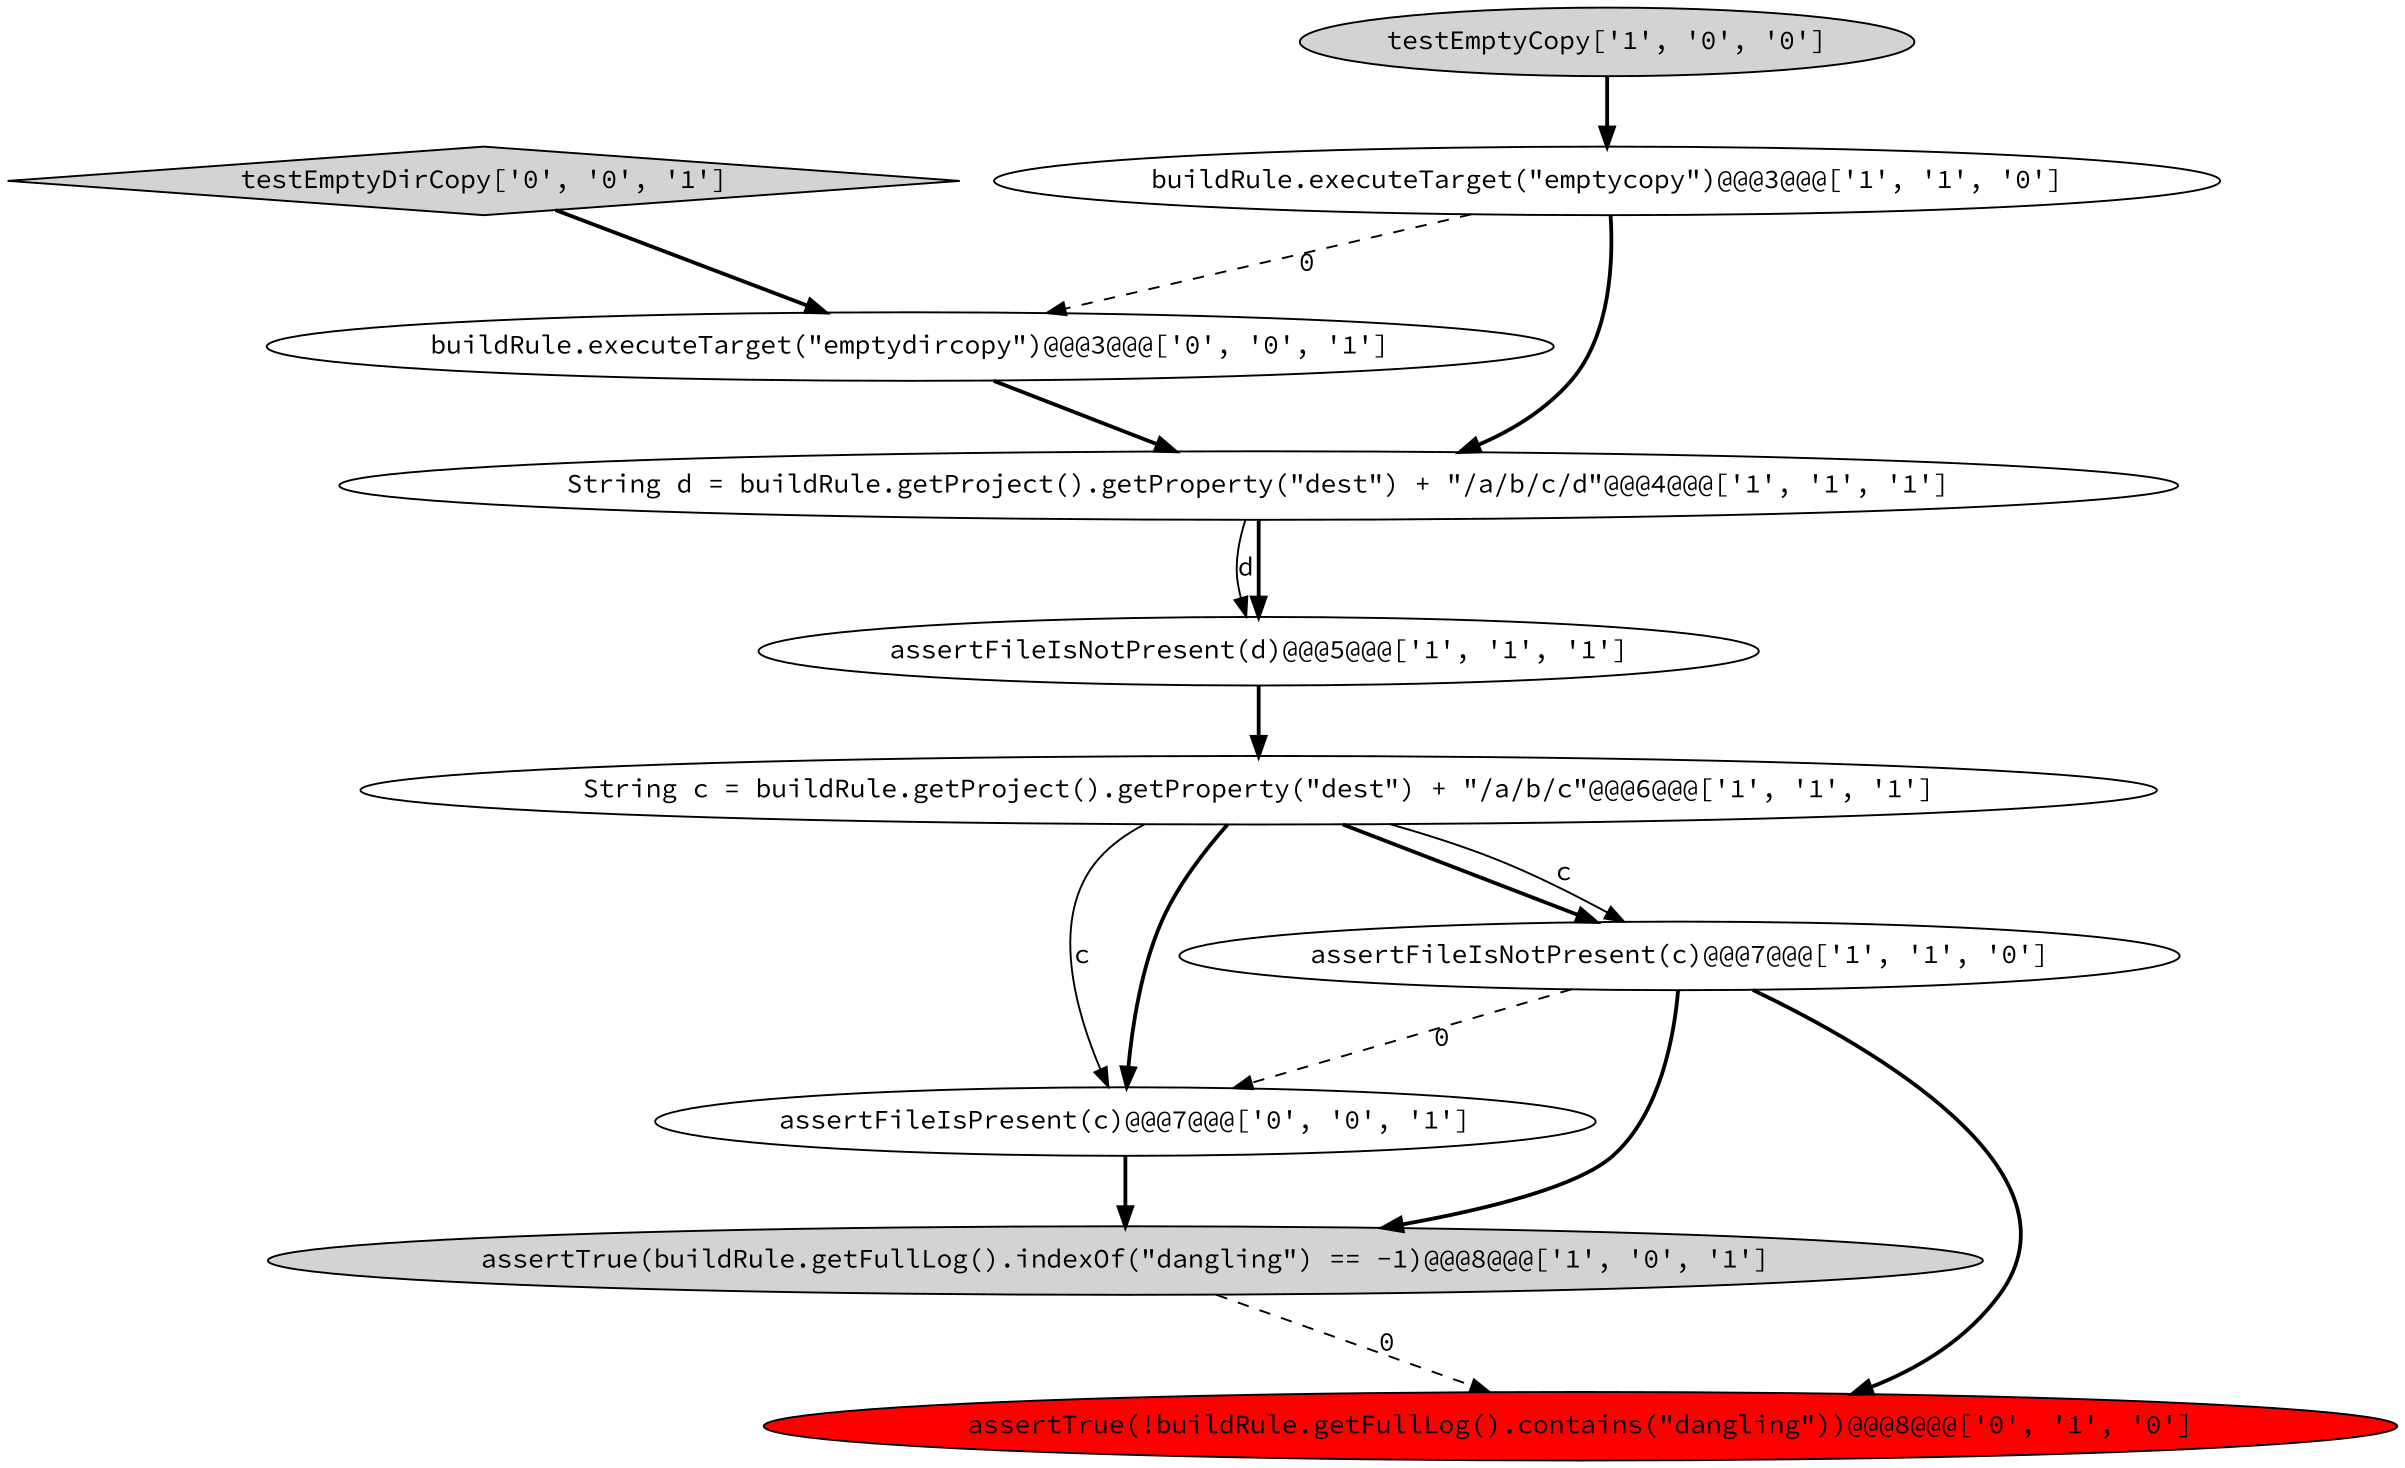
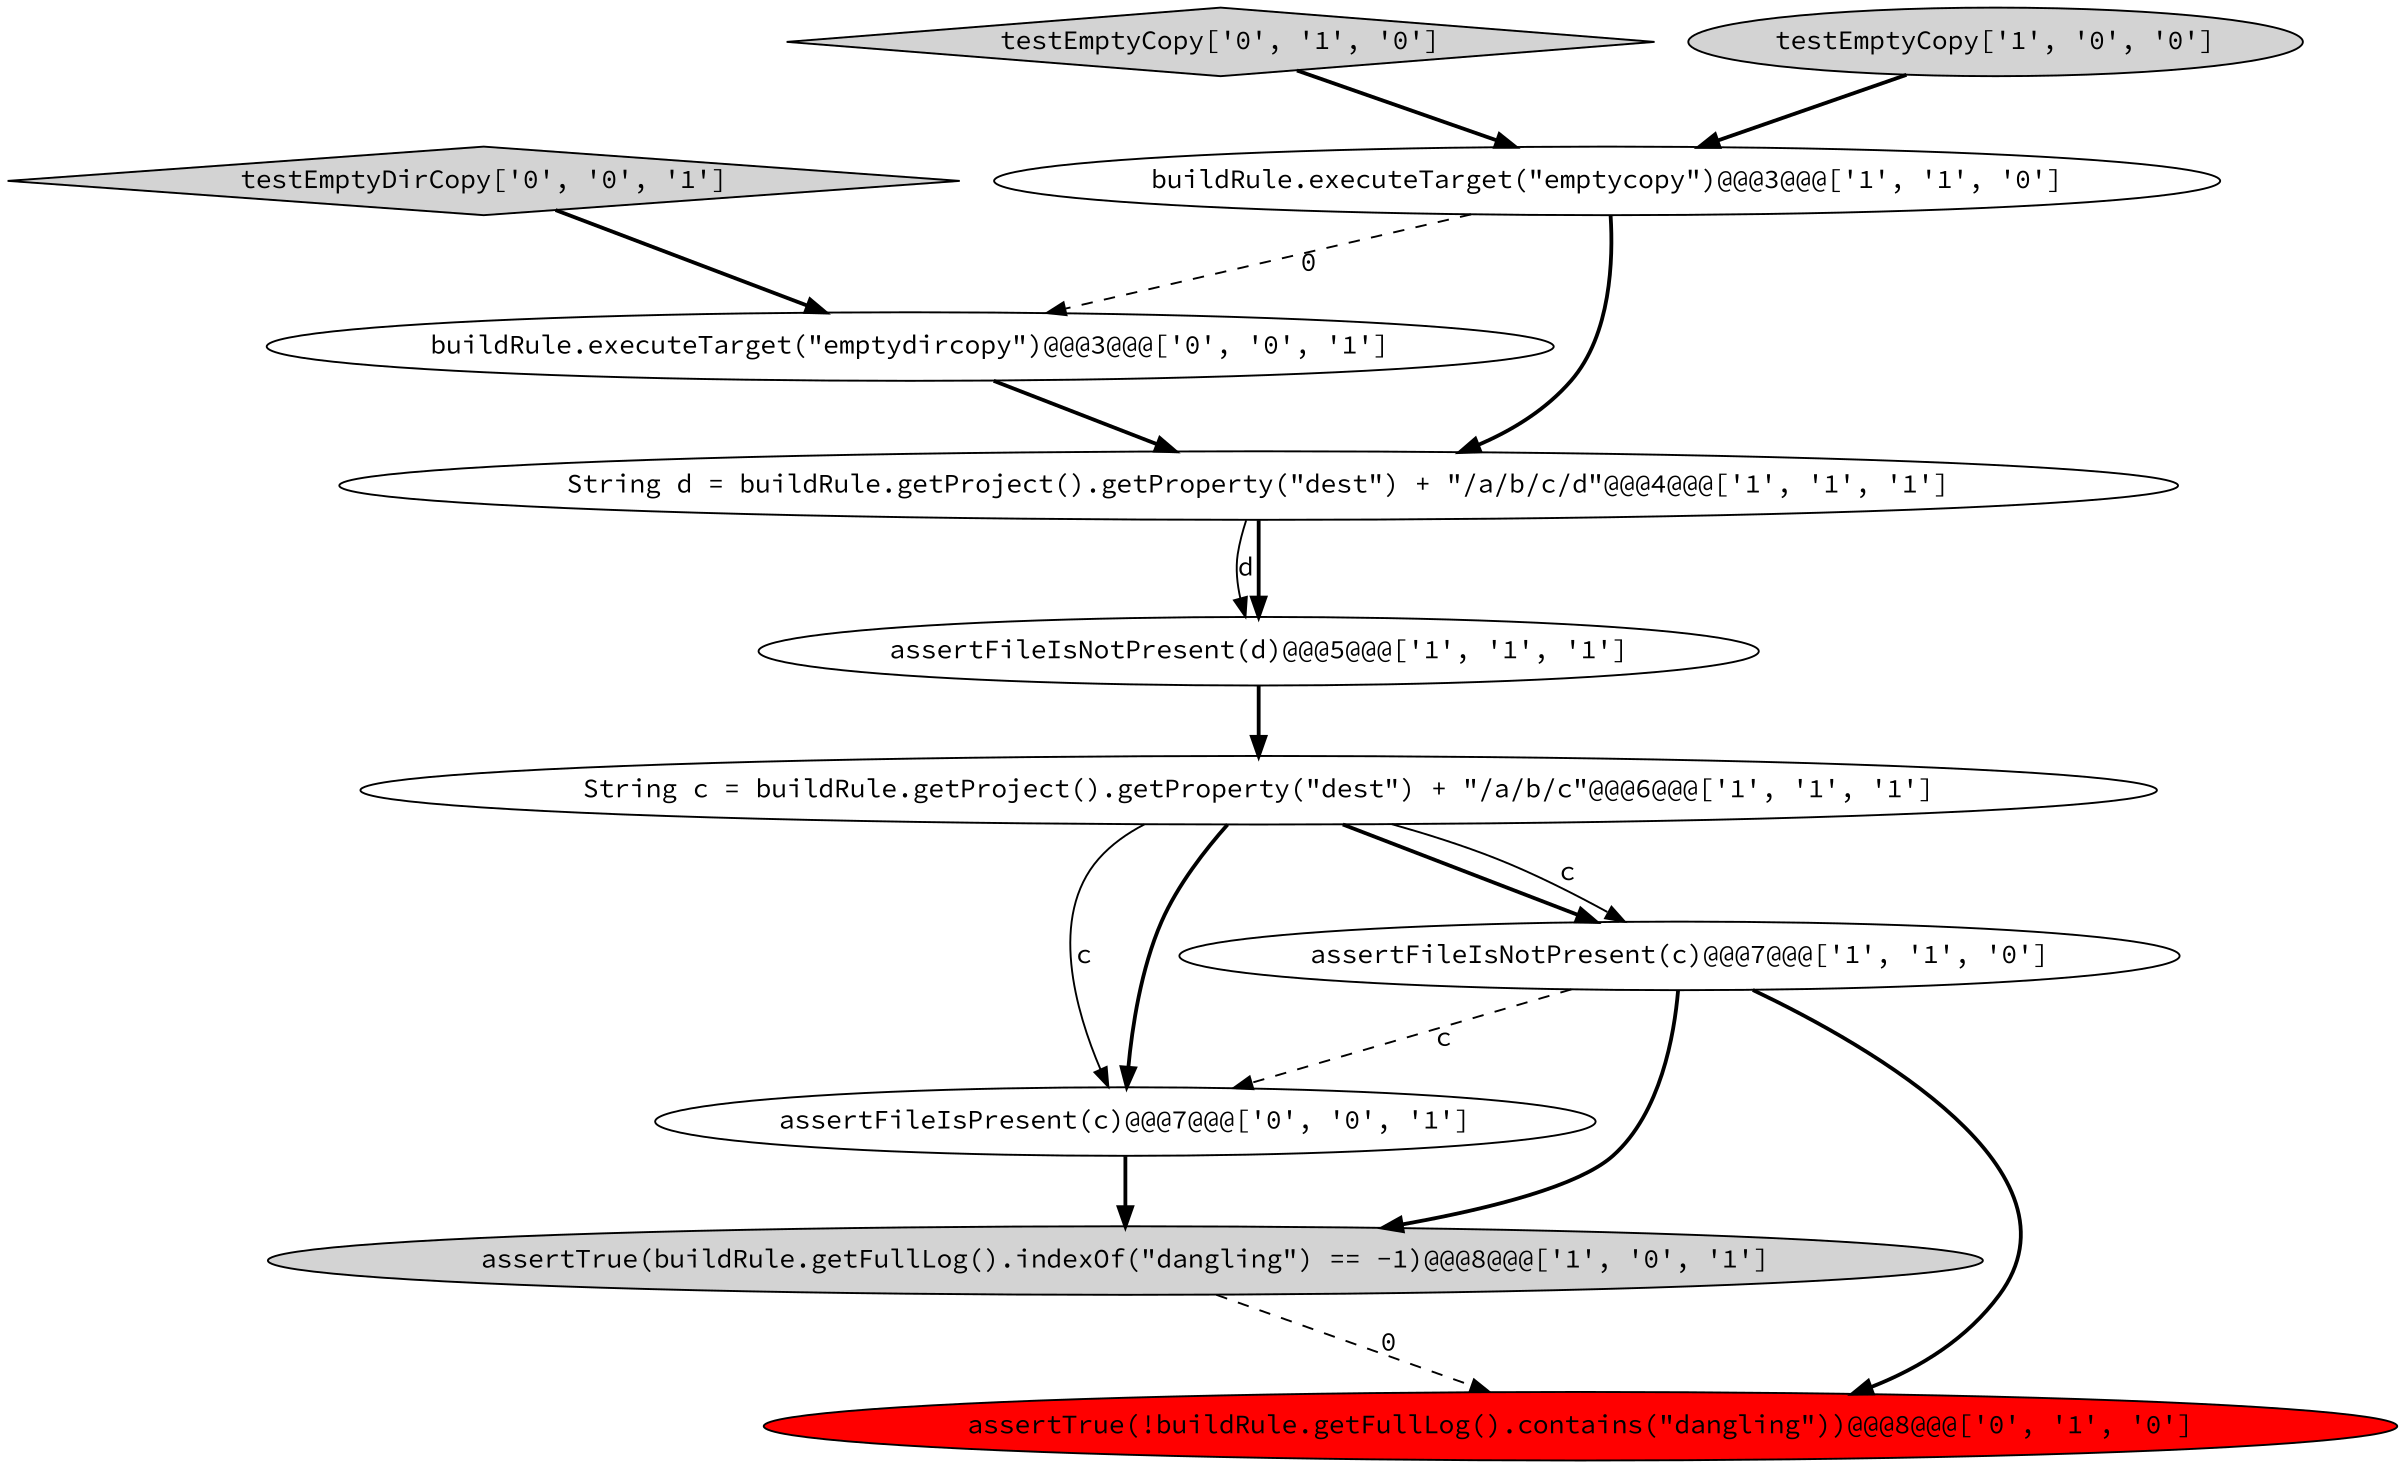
node "testEmptyCopy['0', '1', '0']": added
edge "assertFileIsNotPresent(c)@@@7@@@['1', '1', '0']" -> "assertFileIsPresent(c)@@@7@@@['0', '0', '1']": label "0" -> "c"
